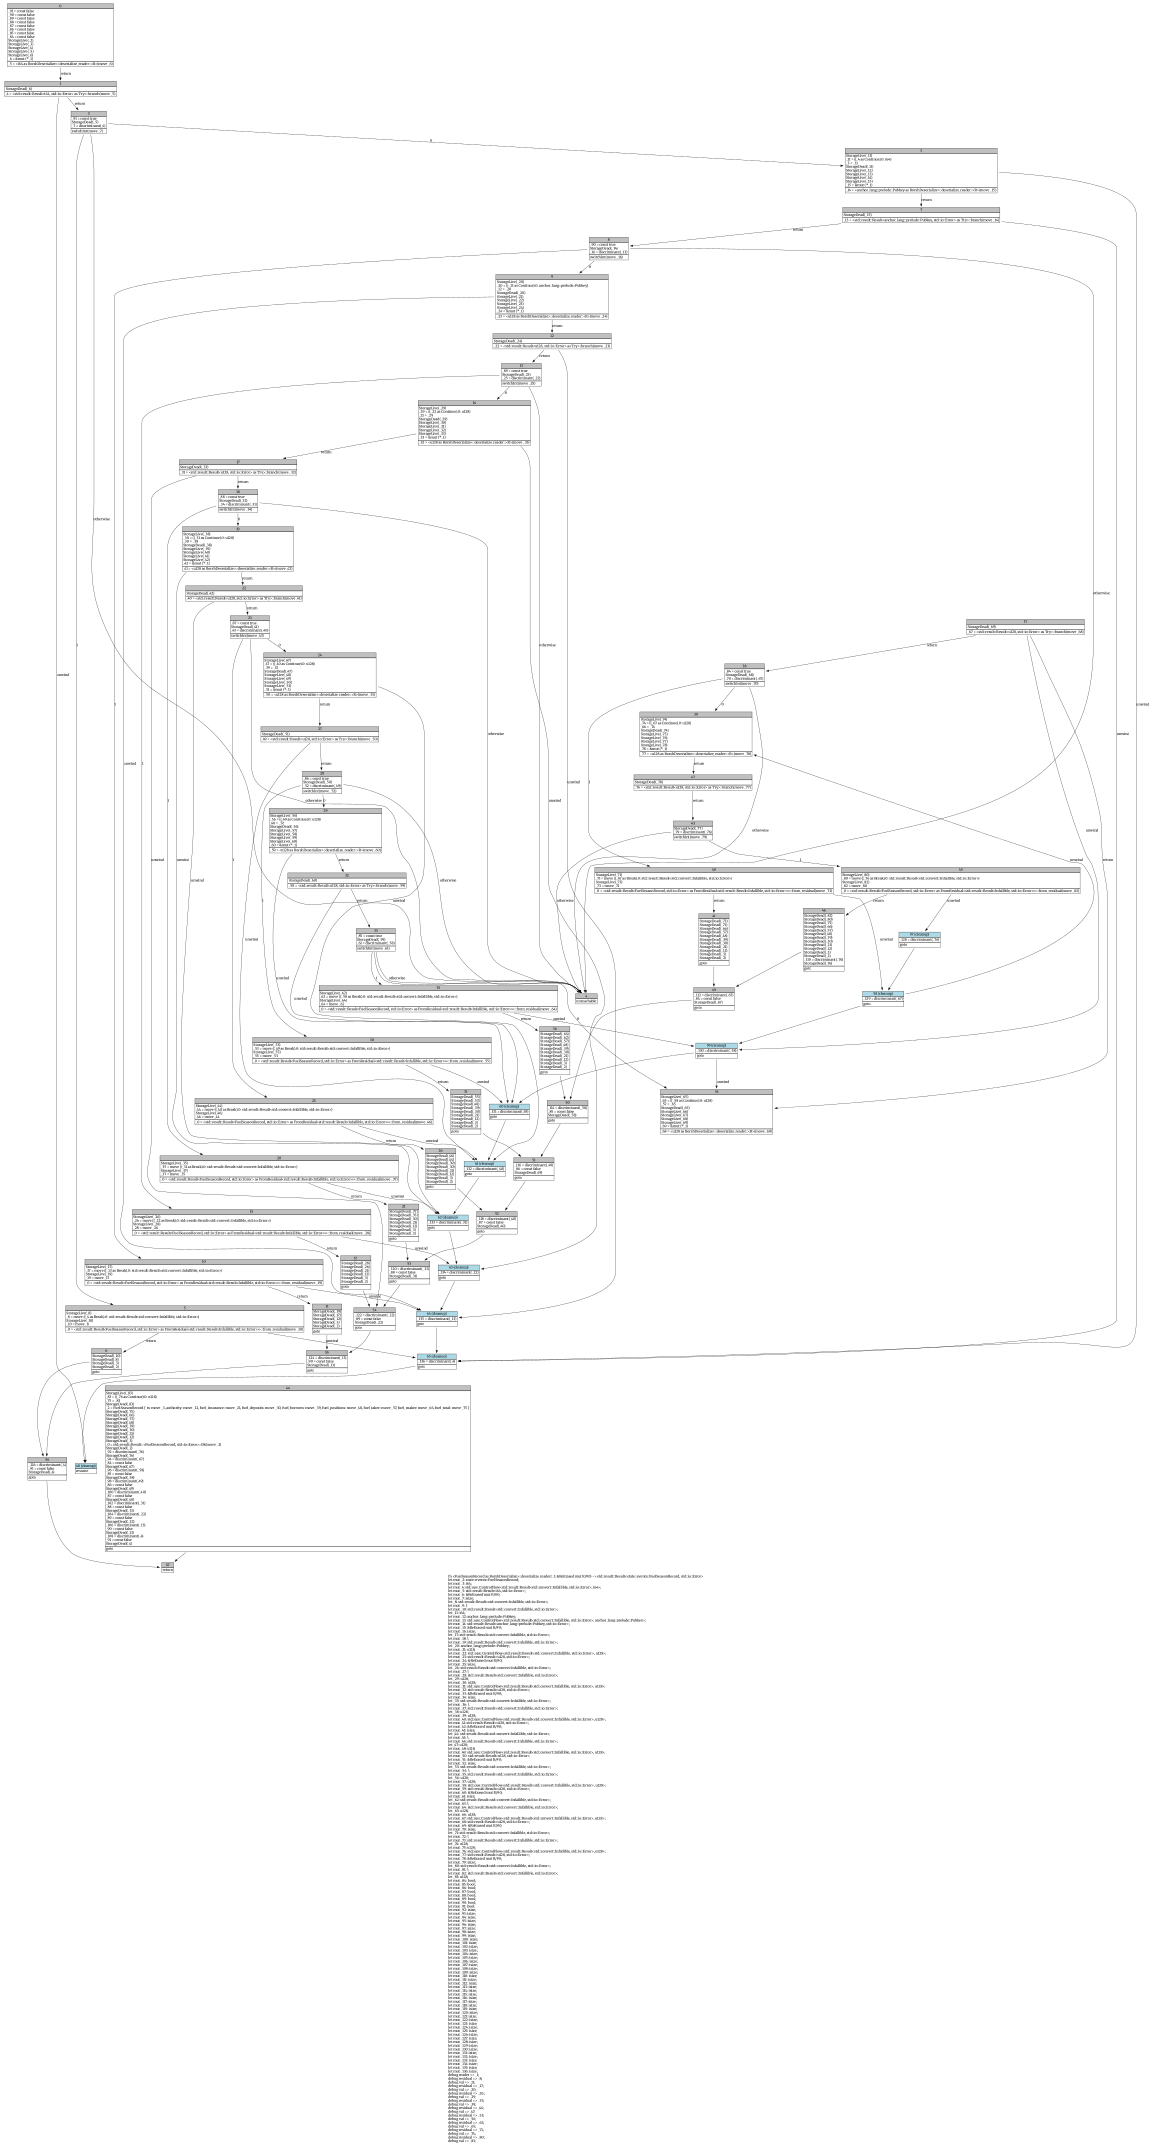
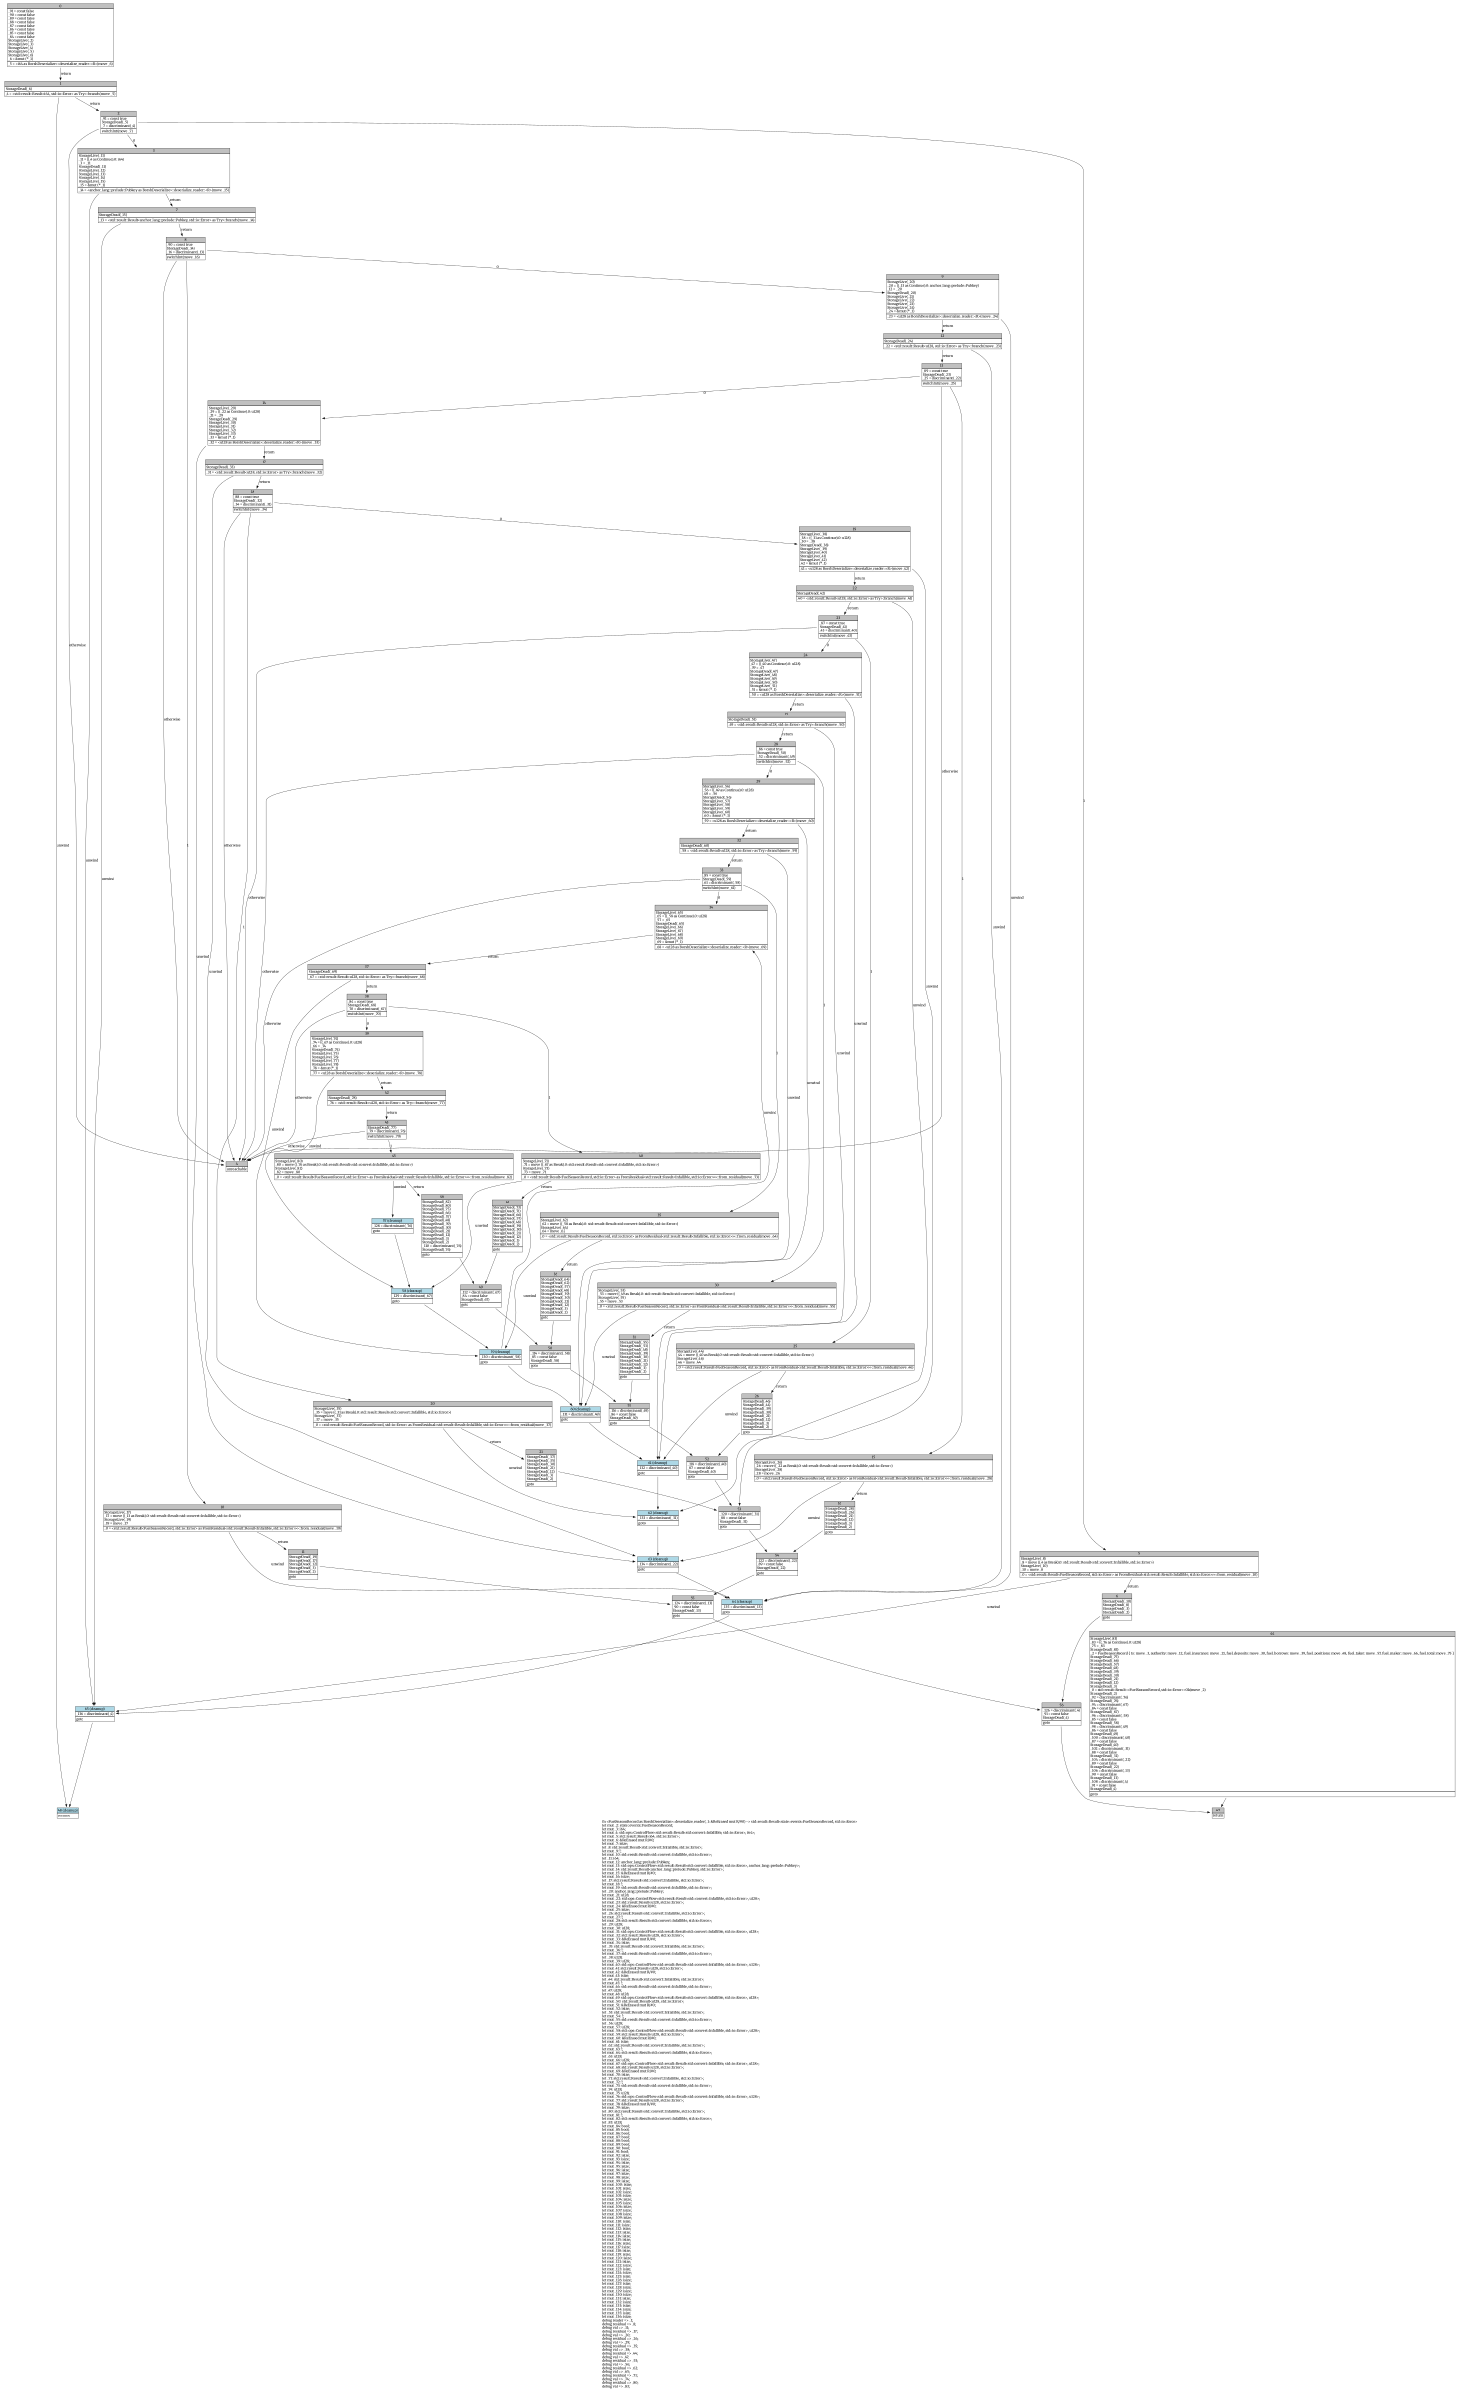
edge "58 (cleanup)" -> "39": reversed
edge "17" -> "54": now "17" -> "63 (cleanup)"
edge "19" -> "62 (cleanup)": now "19" -> "53"
edge "37" -> "34": reversed
